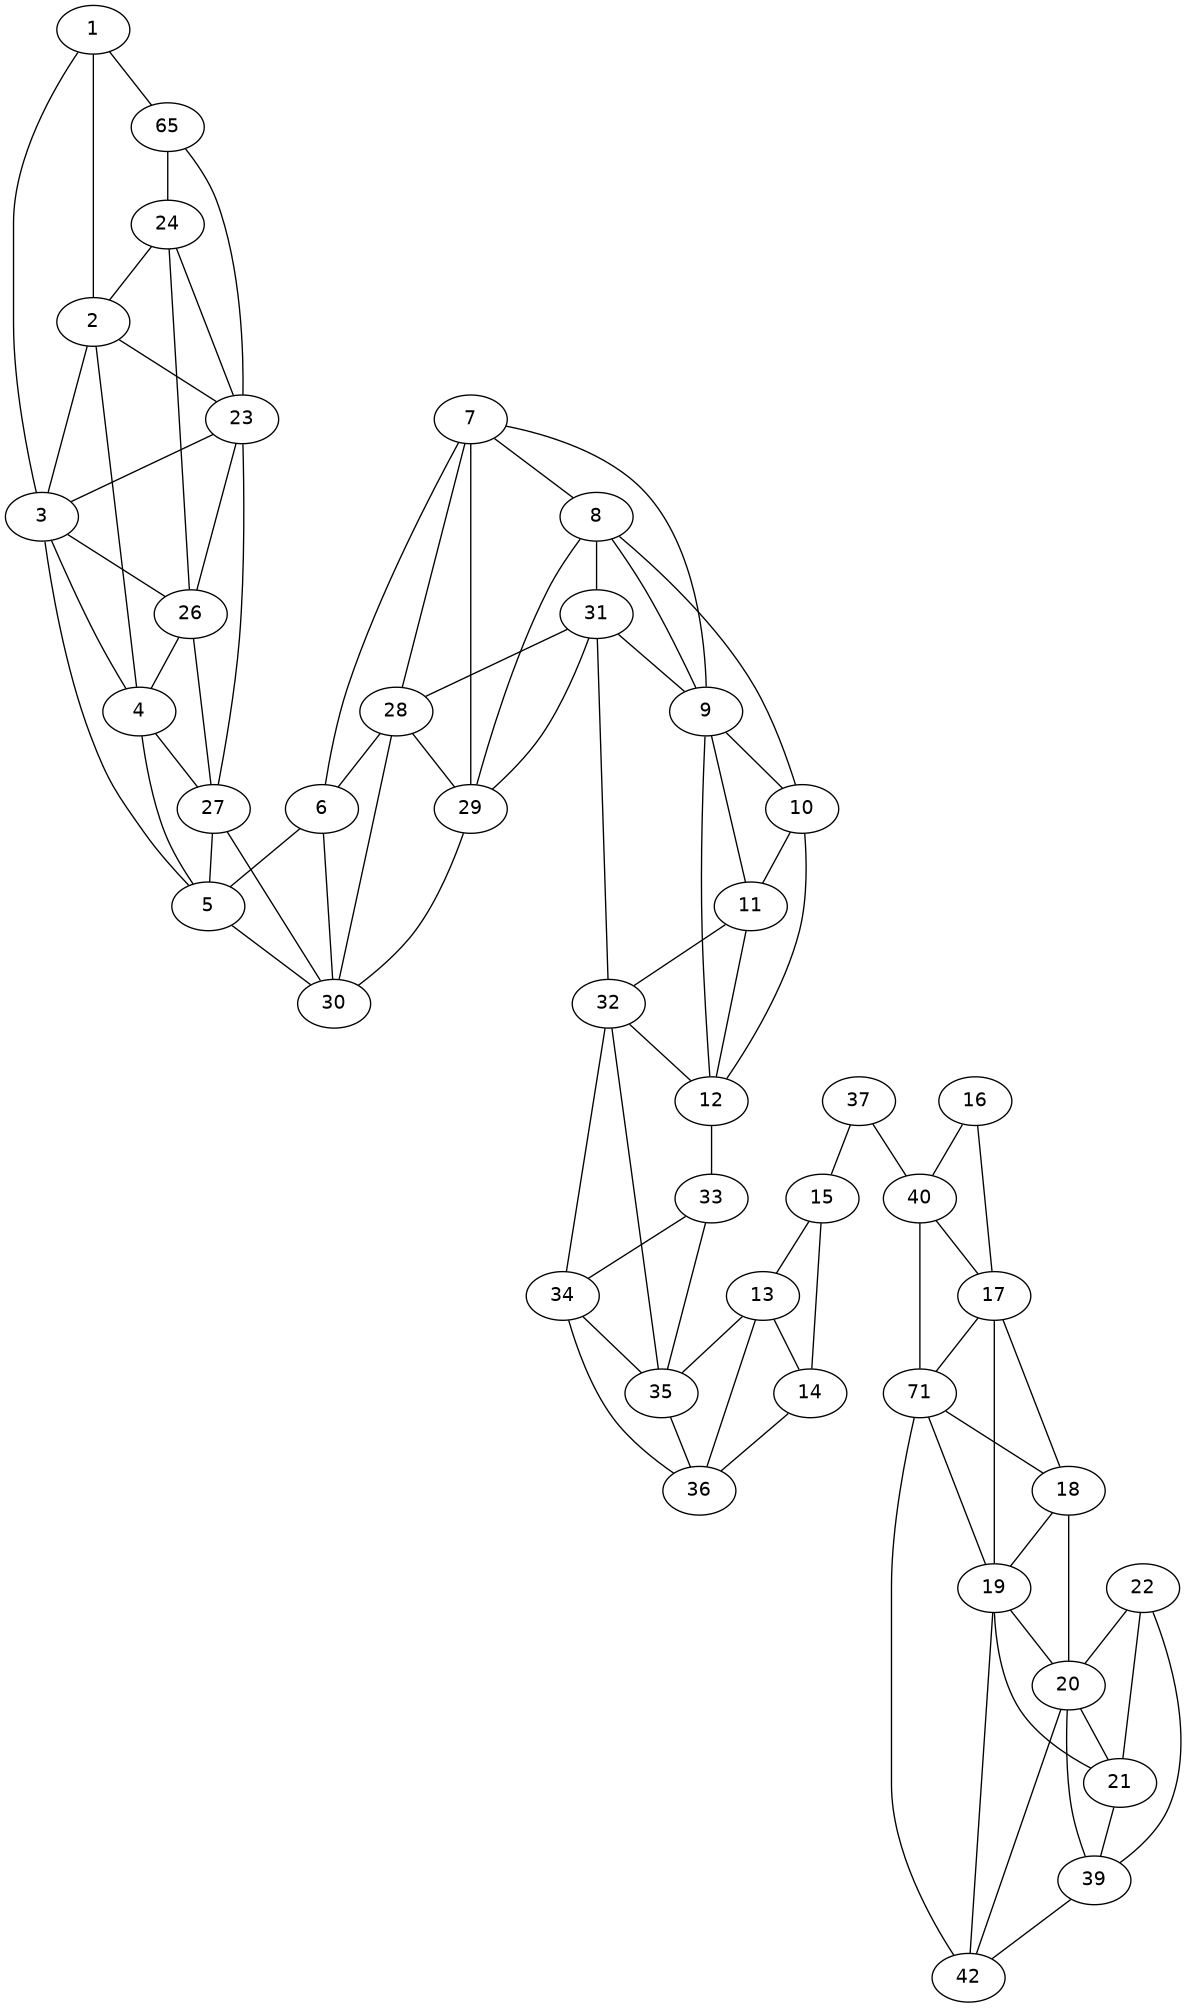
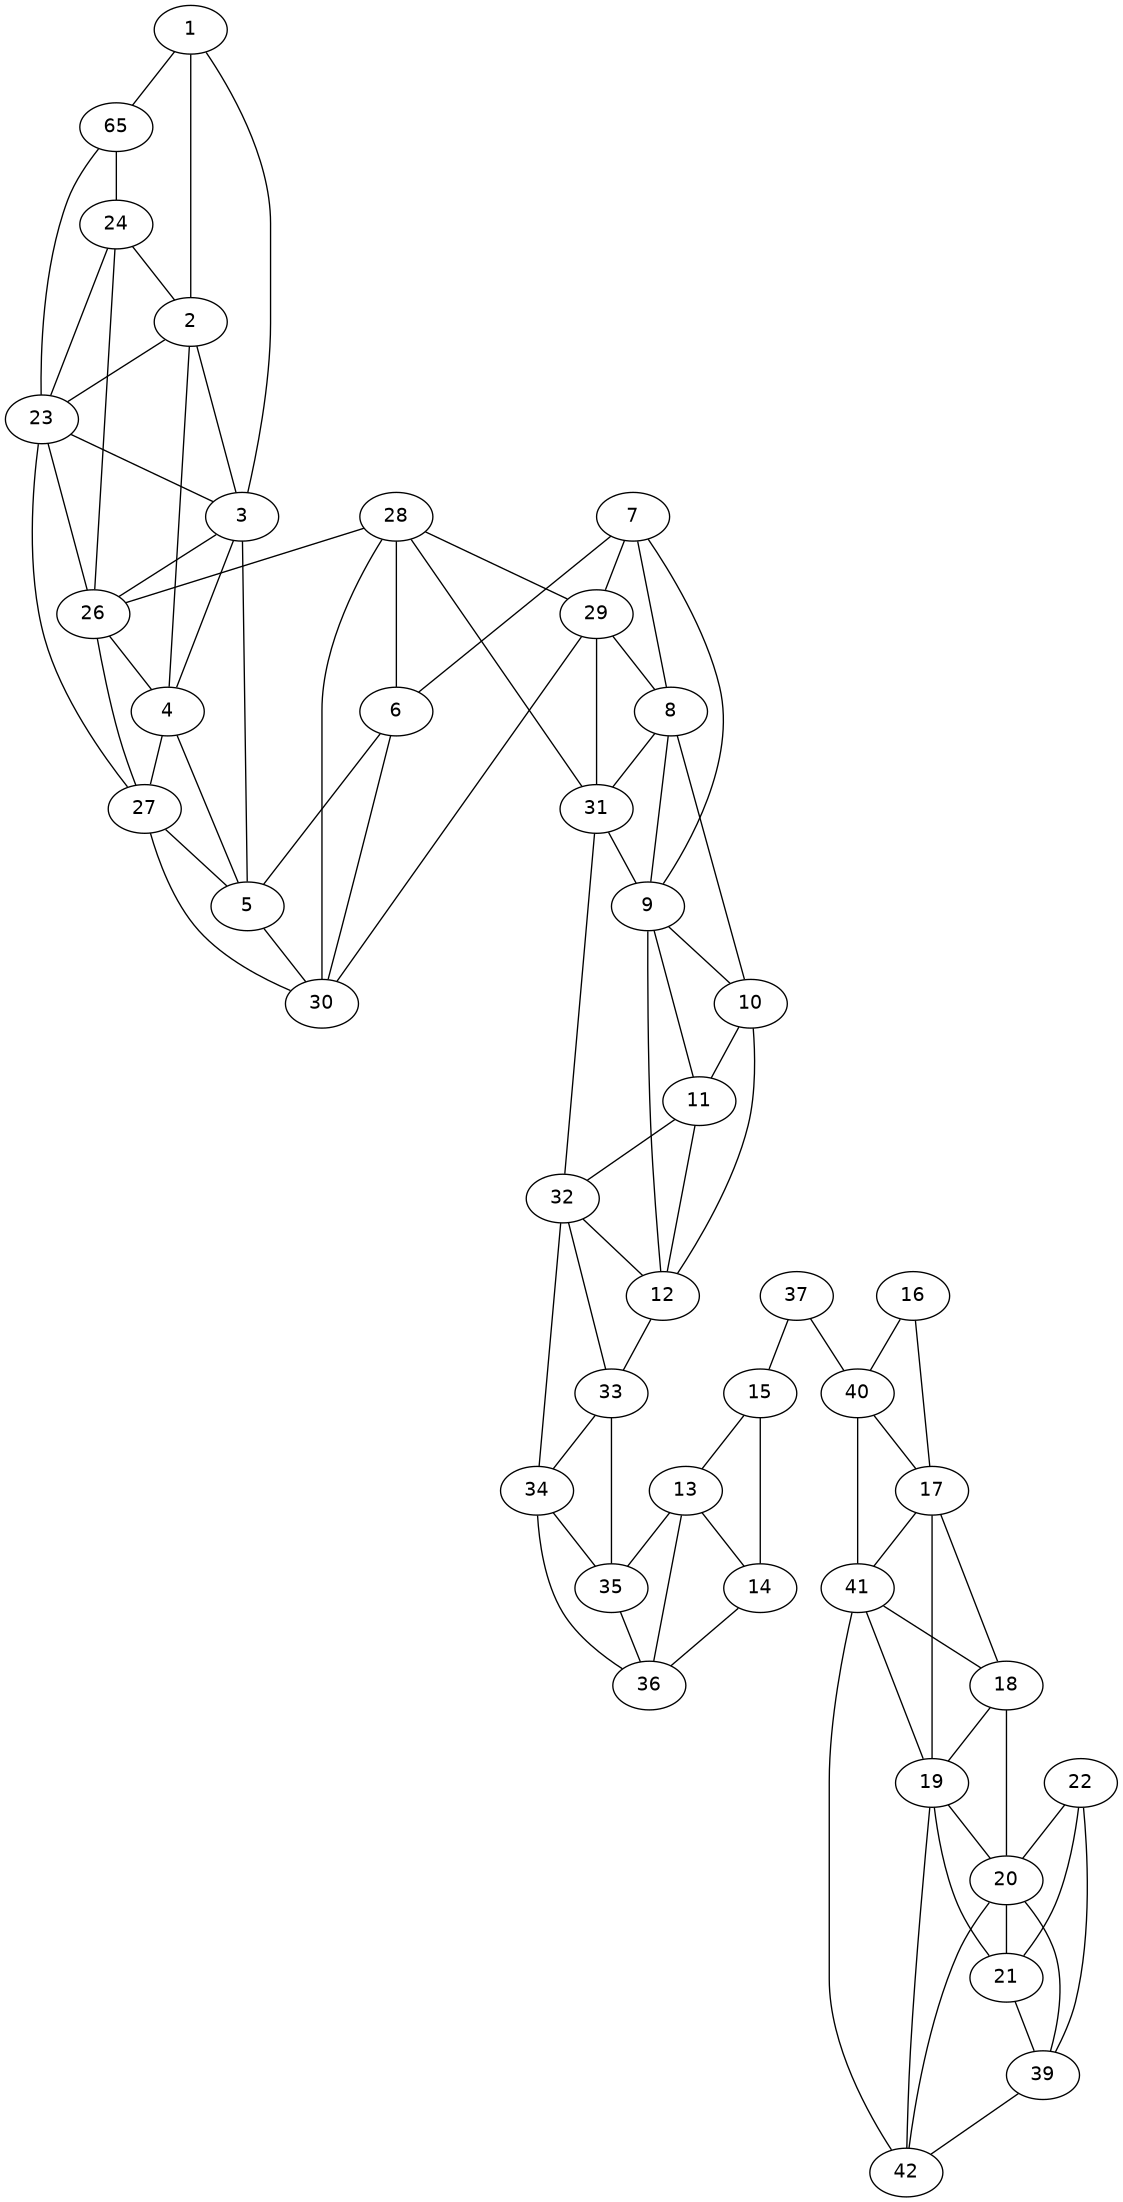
edge "7" -- "28": now "26" -- "28"
edge "32" -- "35": now "32" -- "33"
node "71": label "71" -> "41"
